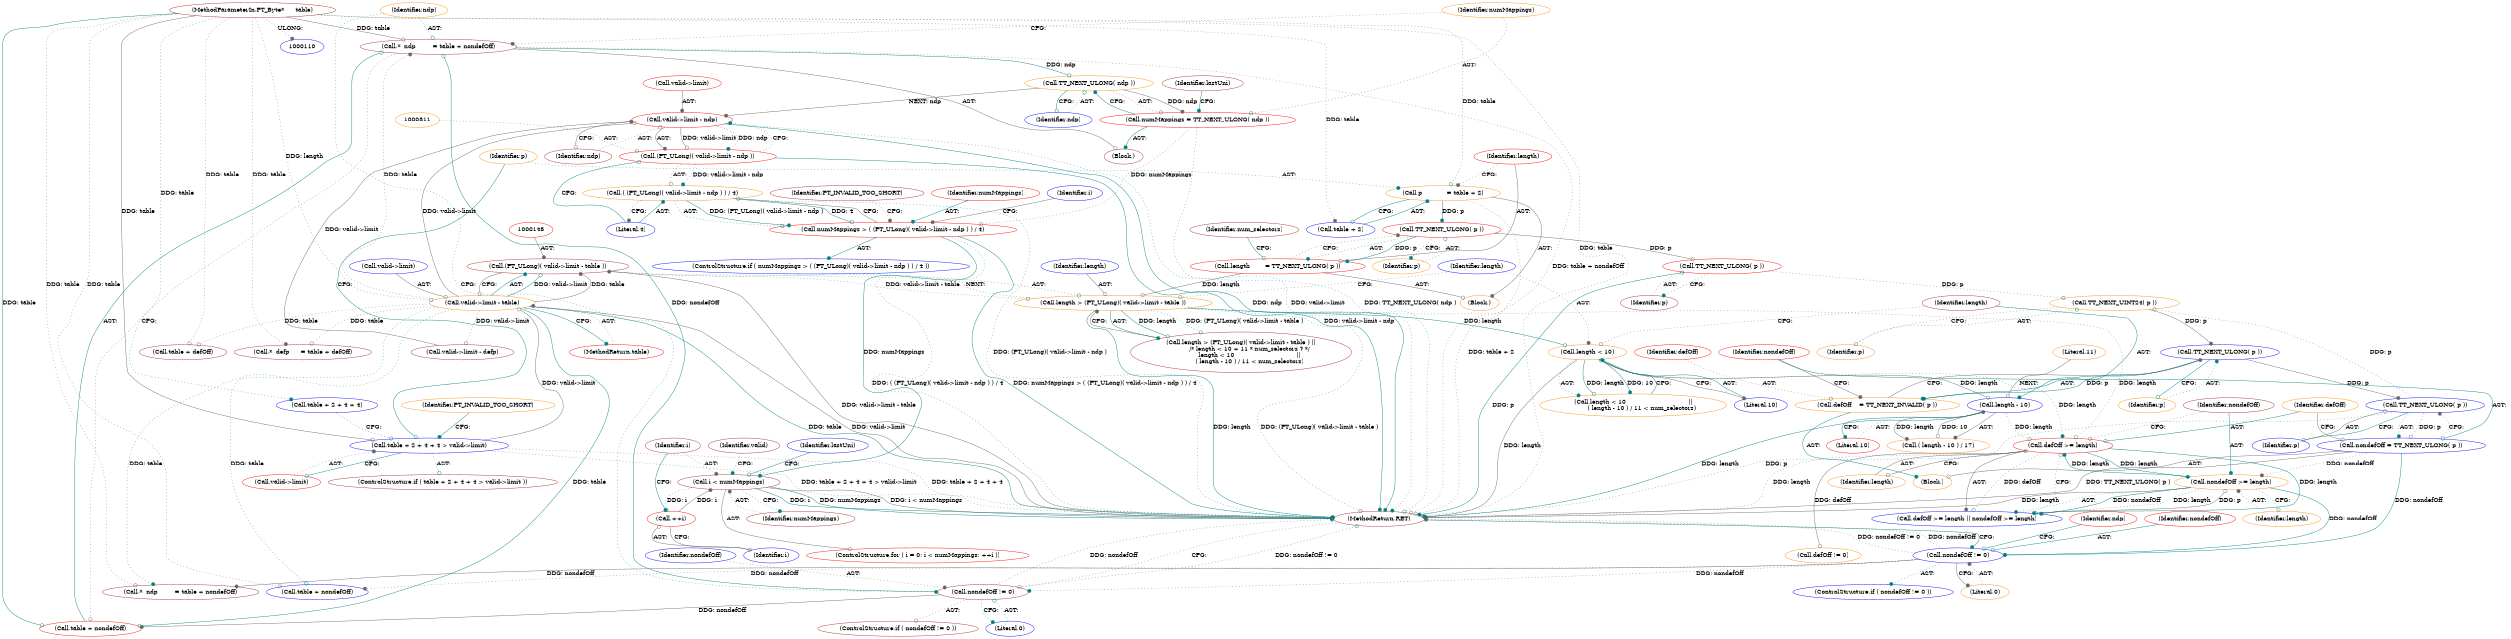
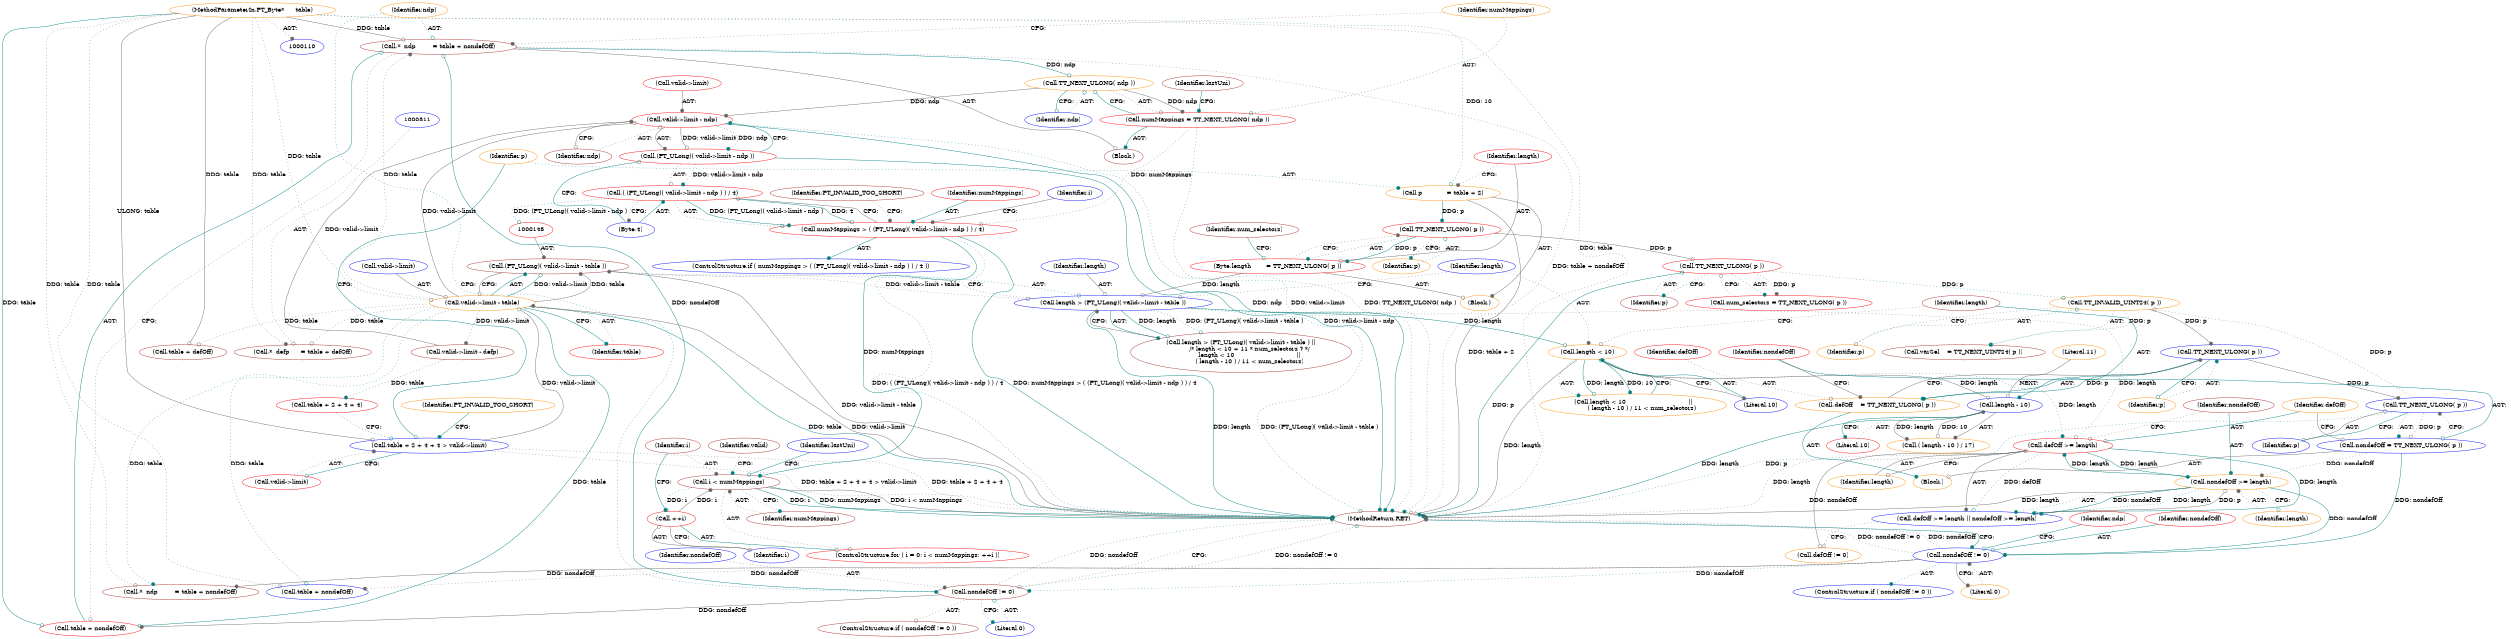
node "(MethodParameterIn,FT_Byte*      table)": color brown -> darkorange
edge "(MethodParameterIn,FT_Byte*      table)" -> "1000110": label "ULONG: " -> "AST: "
edge "(MethodParameterIn,FT_Byte*      table)" -> "(MethodReturn,RET)": arrowhead odot -> dot
edge "(Call,TT_NEXT_ULONG( ndp ))" -> "(Call,valid->limit - ndp)": label "NEXT: ndp" -> "DDG: ndp"
edge "(MethodParameterIn,FT_Byte*      table)" -> "(Call,p             = table + 2)": label "DDG: table" -> "DDG: 10"
edge "(Call,numMappings = TT_NEXT_ULONG( ndp ))" -> "(Call,TT_NEXT_ULONG( ndp ))": arrowhead dot -> odot
node "1000311": color darkorange -> blue
edge "1000311" -> "(Call,(FT_ULong)( valid->limit - ndp ))": now "1000311" -> "(Call,*  defp      = table + defOff)"
edge "(Call,(FT_ULong)( valid->limit - ndp ))" -> "(Call,valid->limit - ndp)": style dotted -> solid
edge "(MethodParameterIn,FT_Byte*      table)" -> "(Call,valid->limit - table)": label "DDG: length" -> "DDG: table"
edge "(MethodParameterIn,FT_Byte*      table)" -> "(Call,table + defOff)": style dotted -> solid
node "(Call,( (FT_ULong)( valid->limit - ndp ) ) / 4)": color darkorange -> red
edge "(MethodParameterIn,FT_Byte*      table)" -> "(Call,table + 2 + 4 + 4 > valid->limit)": label "DDG: table" -> "ULONG: table"
node "(Literal,4)": label "(Literal,4)" -> "(Byte,4)"
node "(Call,table + 2)": removed
edge "(MethodParameterIn,FT_Byte*      table)" -> "(Call,table + 2 + 4 + 4)": now "(Call,valid->limit - defp)" -> "(Call,table + 2 + 4 + 4)"
node "(Call,length        = TT_NEXT_ULONG( p ))": label "(Call,length        = TT_NEXT_ULONG( p ))" -> "(Byte,length        = TT_NEXT_ULONG( p ))"
edge "(Call,length > (FT_ULong)( valid->limit - table ))" -> "(Call,(FT_ULong)( valid->limit - table ))": label "NEXT: " -> "CFG: "
edge "(Call,numMappings = TT_NEXT_ULONG( ndp ))" -> "(MethodReturn,RET)": arrowhead odot -> dot
node "(Call,length > (FT_ULong)( valid->limit - table ))": color darkorange -> blue
node "(Call,num_selectors = TT_NEXT_ULONG( p ))": added
node "(Call,TT_NEXT_UINT24( p ))": label "(Call,TT_NEXT_UINT24( p ))" -> "(Call,TT_INVALID_UINT24( p ))"
edge "(Call,valid->limit - table)" -> "(Call,valid->limit - defp)": arrowhead odot -> dot
edge "(Call,p             = table + 2)" -> "(MethodReturn,RET)": style dotted -> solid
node "(MethodReturn,table)": label "(MethodReturn,table)" -> "(Identifier,table)"
node "(Call,varSel    = TT_NEXT_UINT24( p ))": added
edge "(Call,( (FT_ULong)( valid->limit - ndp ) ) / 4)" -> "(MethodReturn,RET)": now "(Call,( (FT_ULong)( valid->limit - ndp ) ) / 4)" -> "1000148"
node "(Call,table + 2 + 4 + 4)": color blue -> red
node "(Call,defOff    = TT_NEXT_INVALID( p ))": label "(Call,defOff    = TT_NEXT_INVALID( p ))" -> "(Call,defOff    = TT_NEXT_ULONG( p ))"
edge "(Call,length - 10)" -> "(Call,defOff >= length)": removed, label "DDG: length"
edge "(Call,length - 10)" -> "(MethodReturn,RET)": arrowhead dot -> odot
node "(ControlStructure,if ( table + 2 + 4 + 4 > valid->limit ))": removed
edge "(Call,defOff >= length || nondefOff >= length)" -> "(Call,defOff >= length)": now "(Call,defOff >= length || nondefOff >= length)" -> "(Call,defOff != 0)"
edge "(Call,defOff >= length)" -> "(Call,defOff != 0)": label "DDG: defOff" -> "DDG: nondefOff"
edge "(Call,nondefOff = TT_NEXT_ULONG( p ))" -> "(MethodReturn,RET)": removed, label "DDG: TT_NEXT_ULONG( p )"
edge "(Call,i < numMappings)" -> "(ControlStructure,for ( i = 0; i < numMappings; ++i ))": style solid -> dotted
edge "(Call,++i)" -> "(ControlStructure,for ( i = 0; i < numMappings; ++i ))": added, label "AST:"
